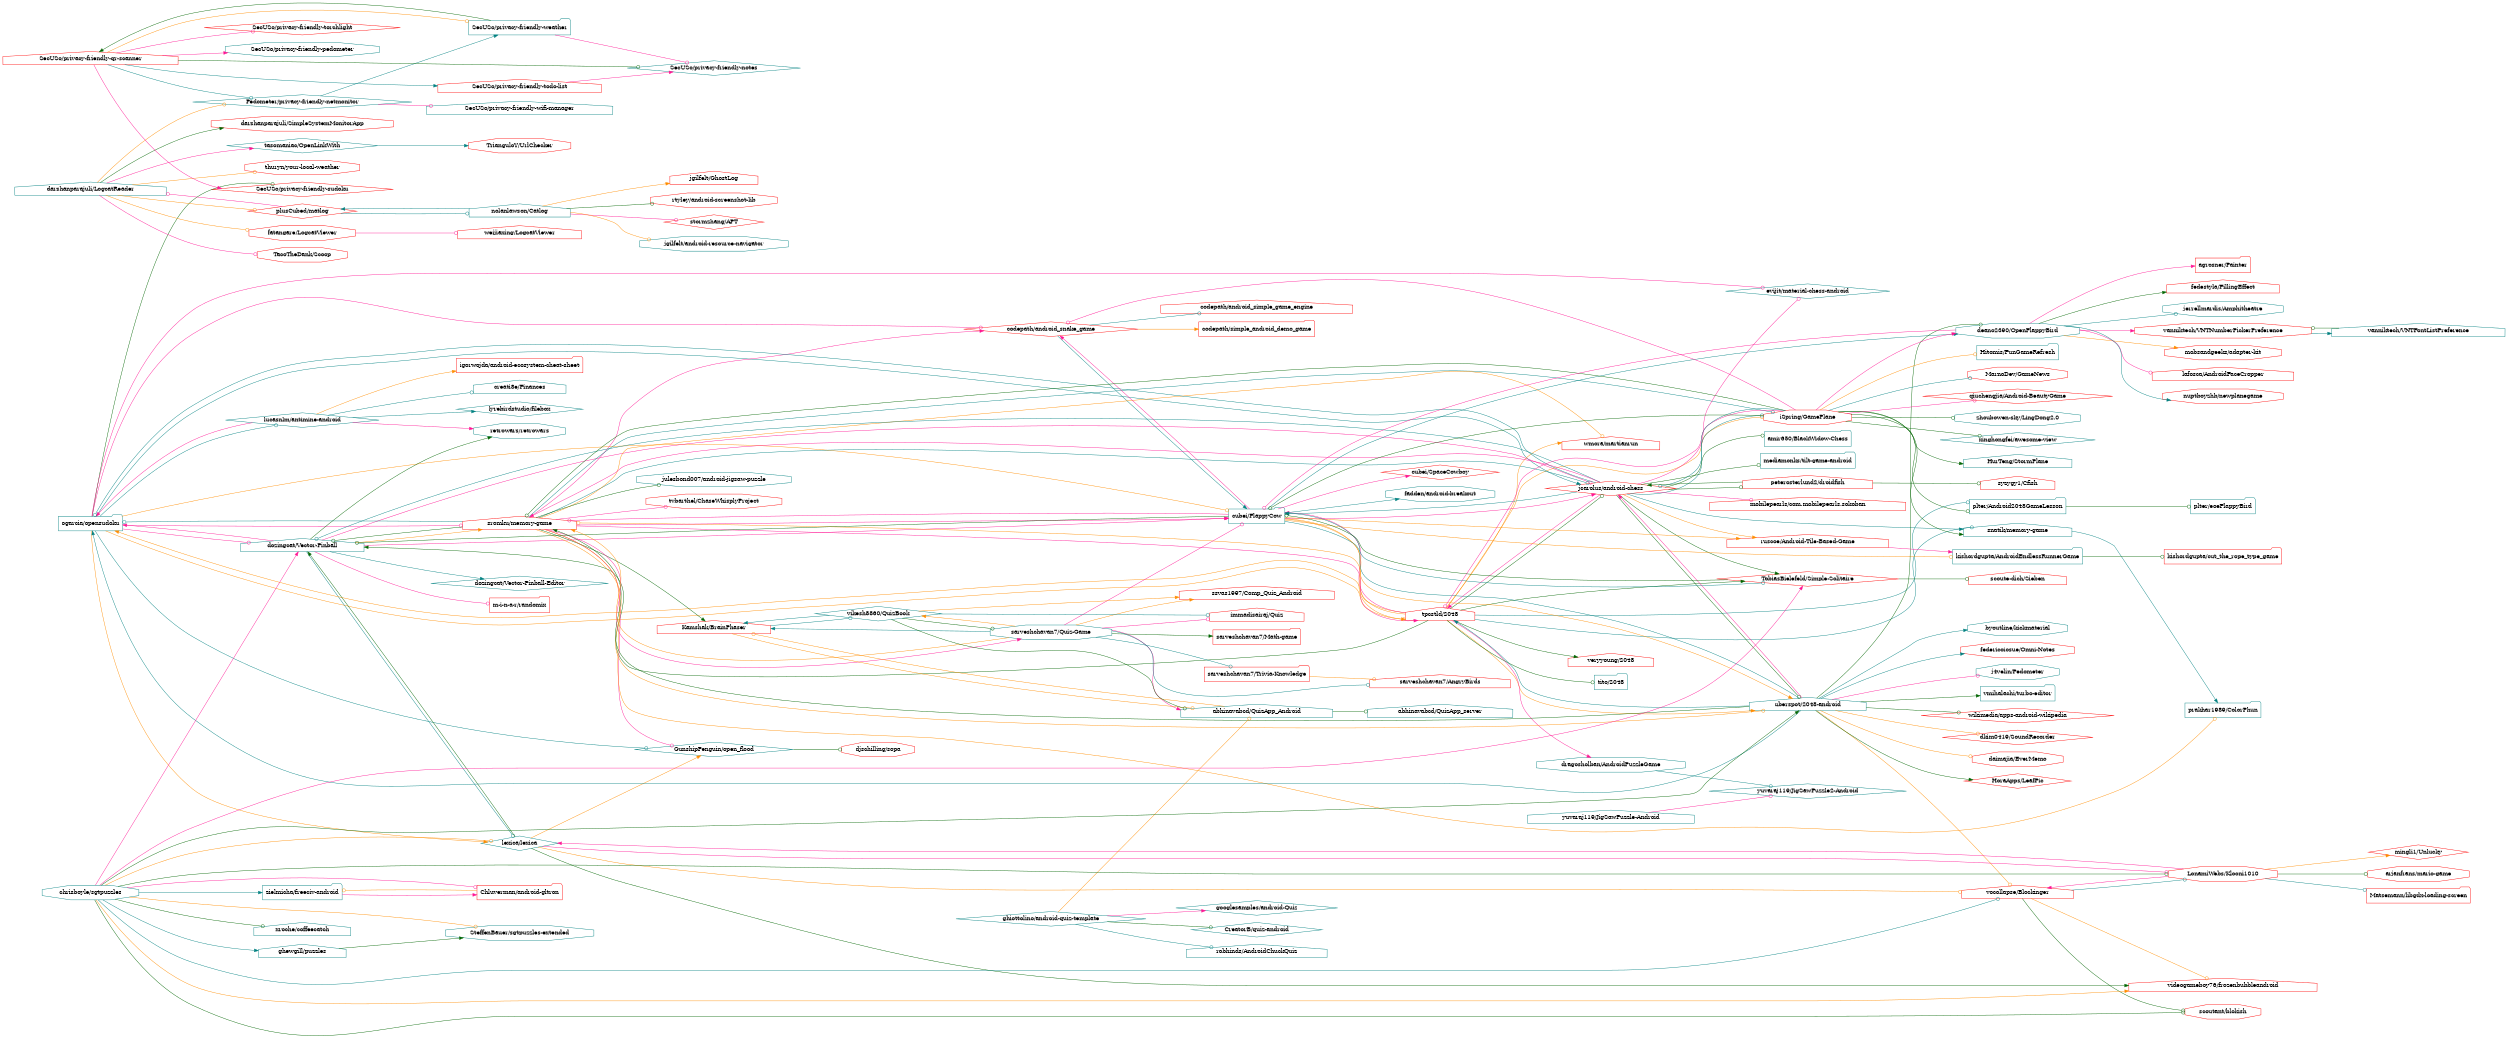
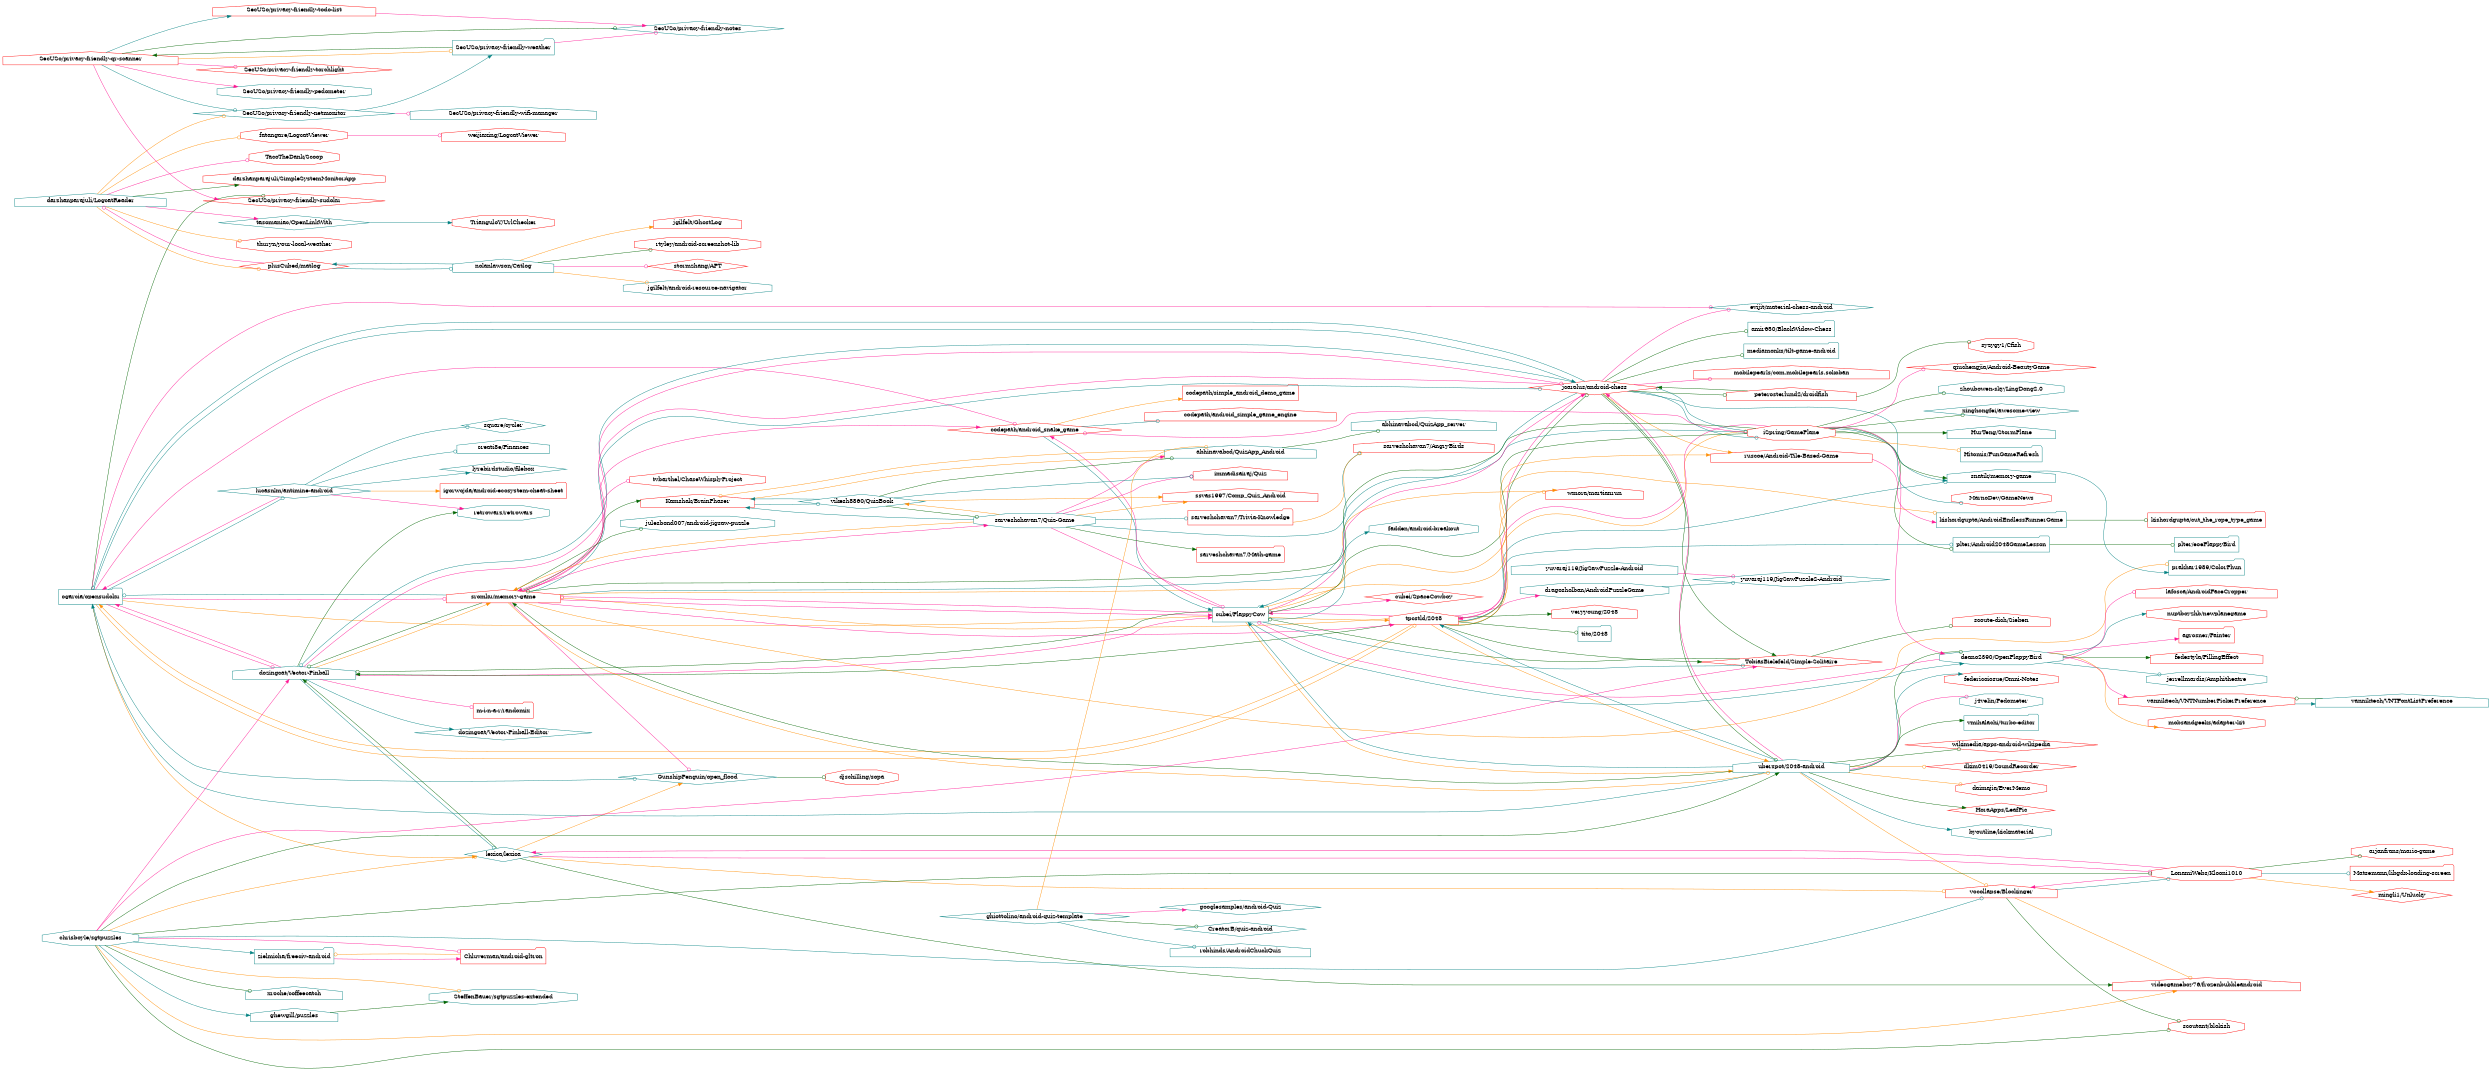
node "Pedometer/privacy-friendly-netmonitor": label "Pedometer/privacy-friendly-netmonitor" -> "SecUSo/privacy-friendly-netmonitor"
node "square/cycler": added
node "syzygy1/Cfish": shape house -> octagon
